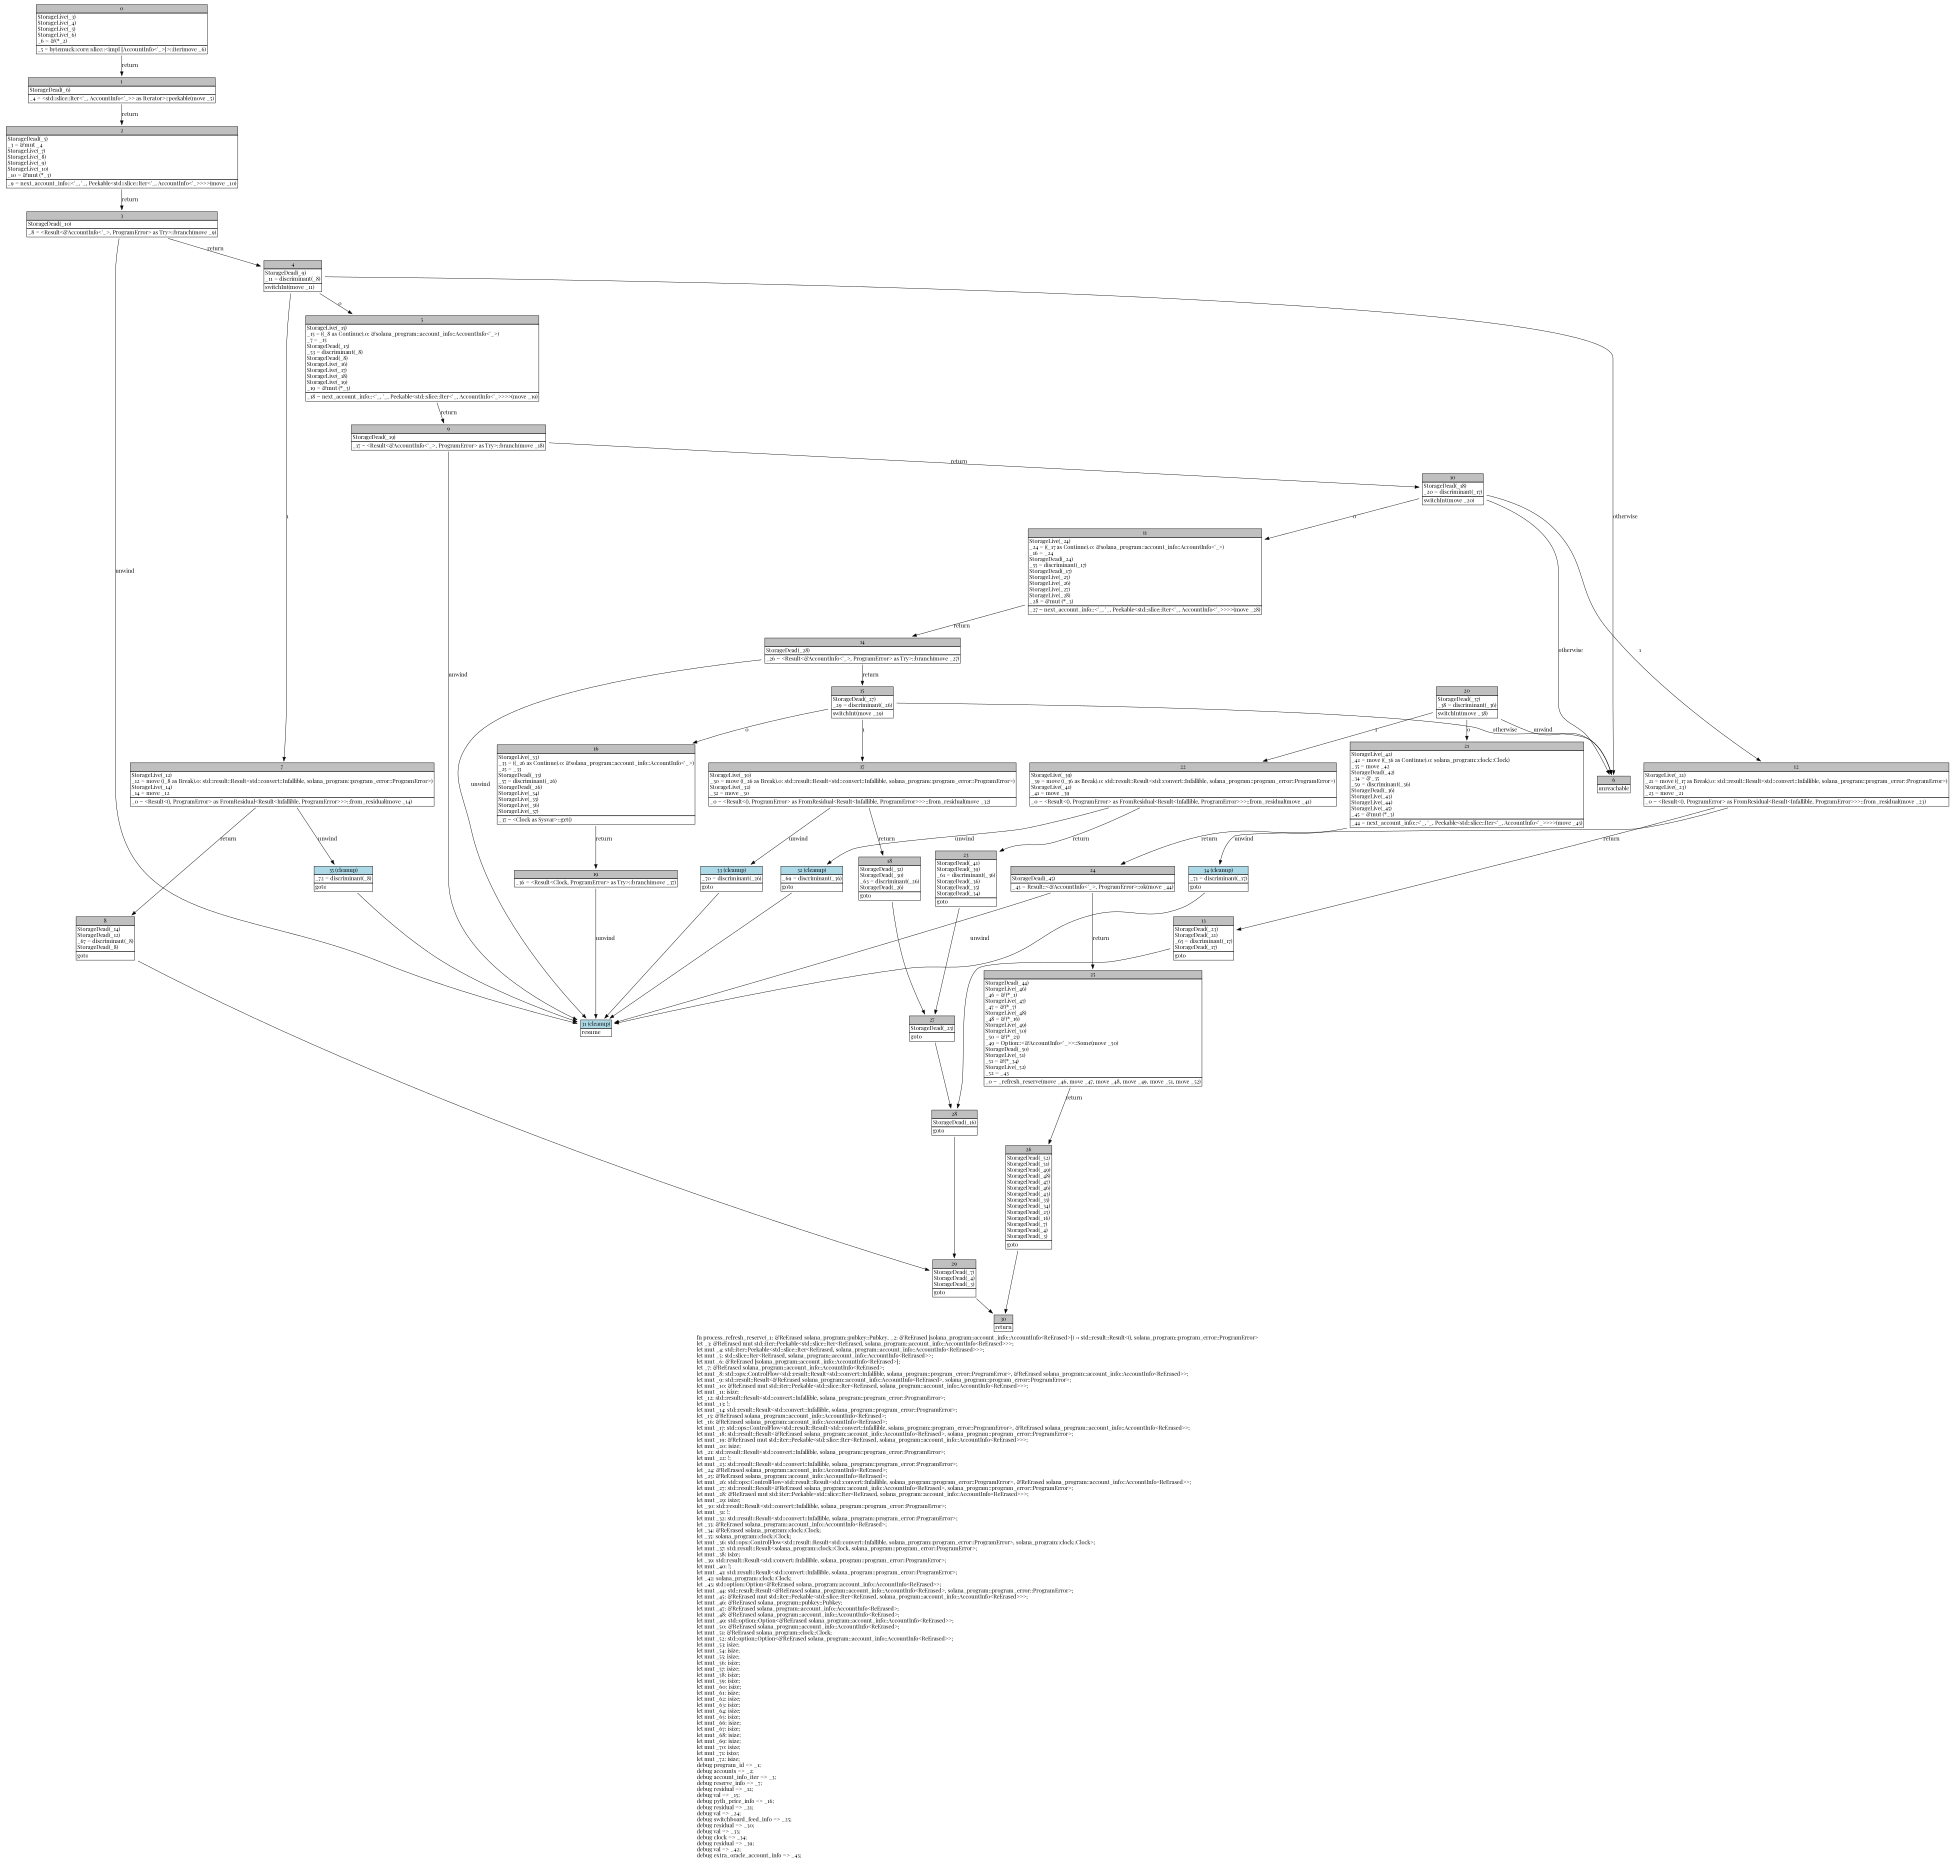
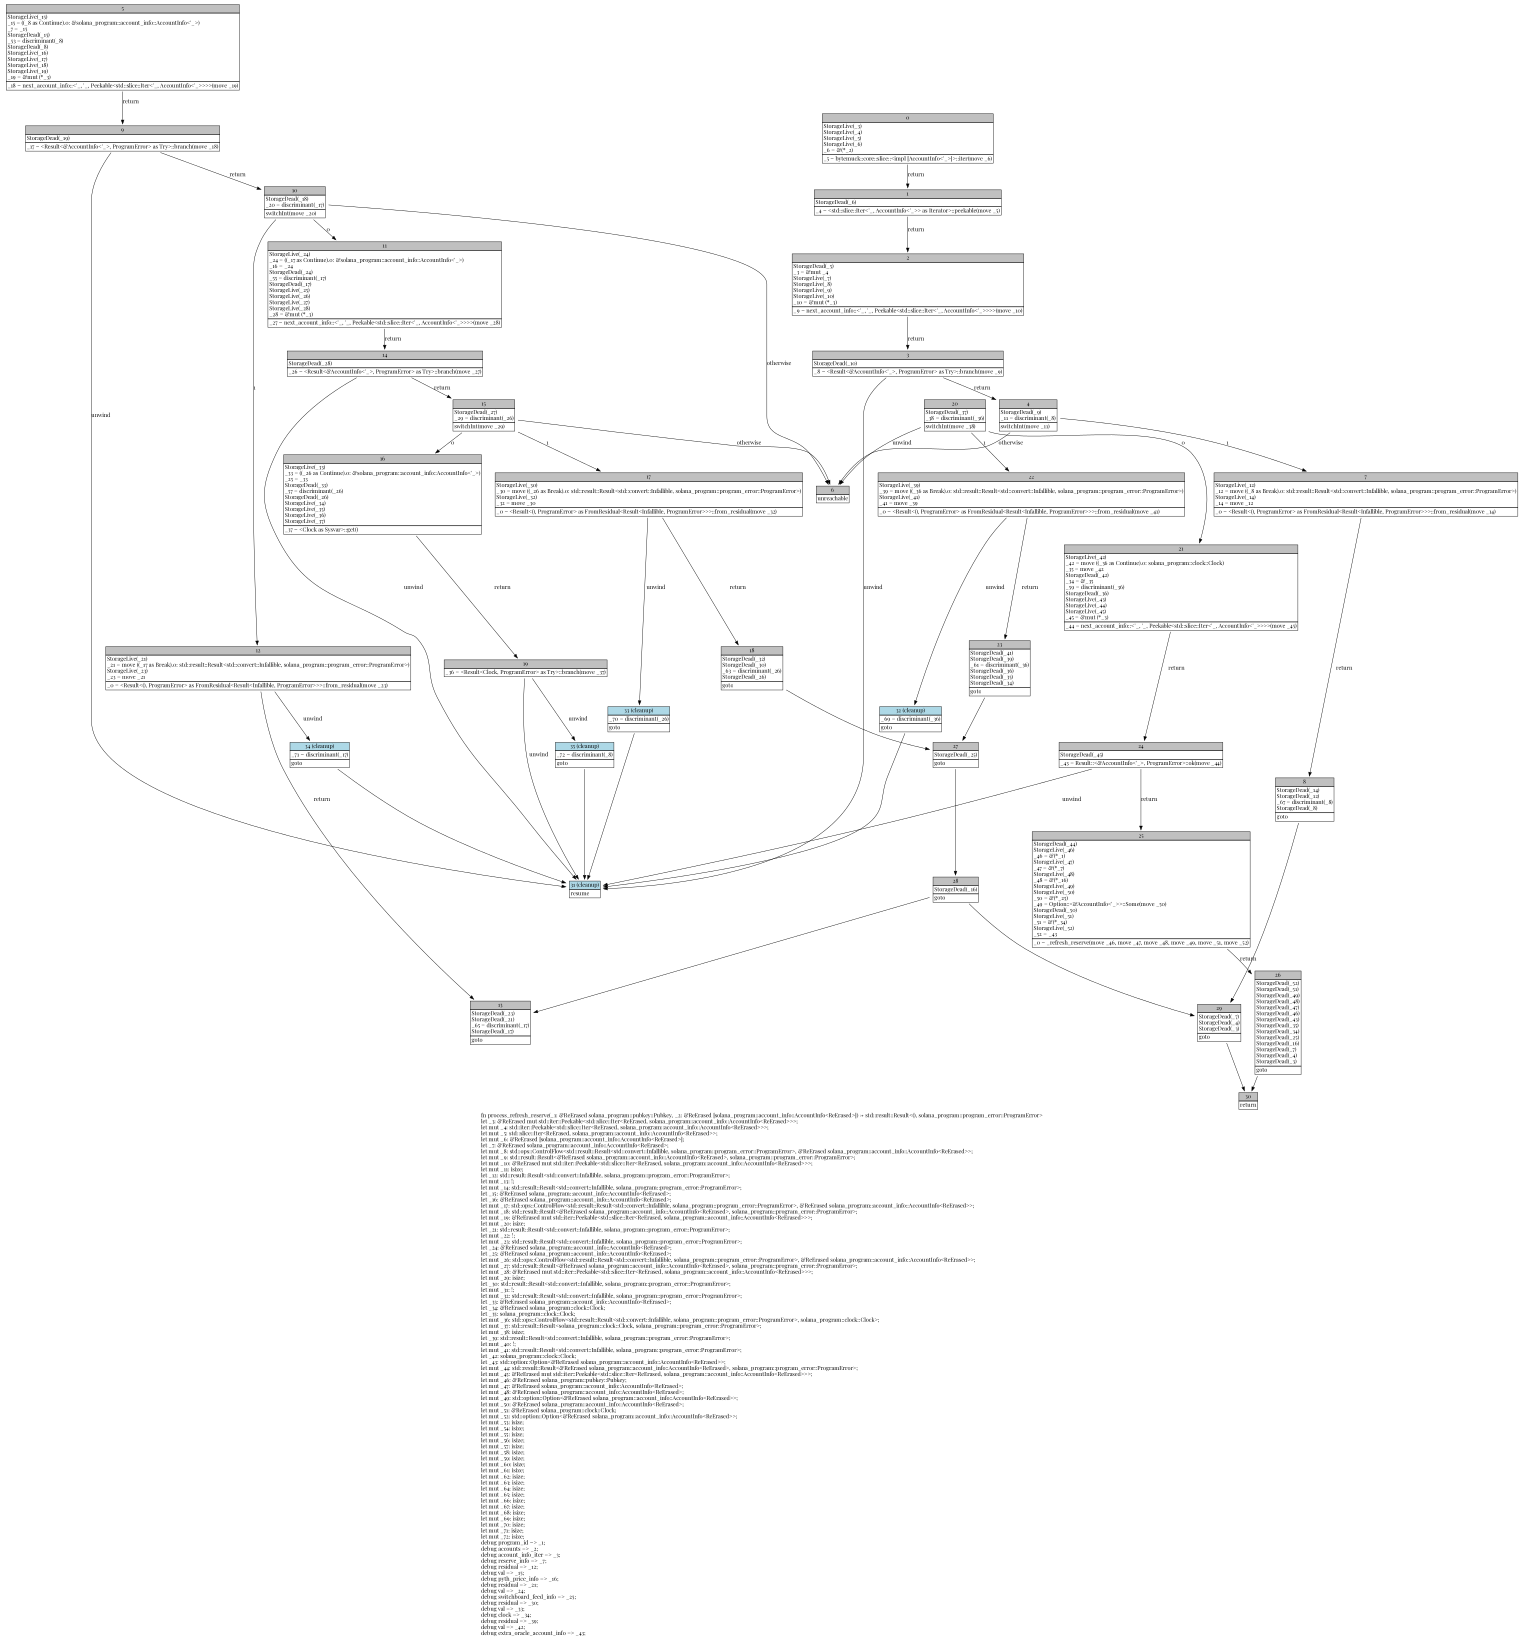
edge "4" -> "5": removed, label "0"
edge "7" -> "35 (cleanup)": now "19" -> "35 (cleanup)"
edge "13" -> "28": reversed
